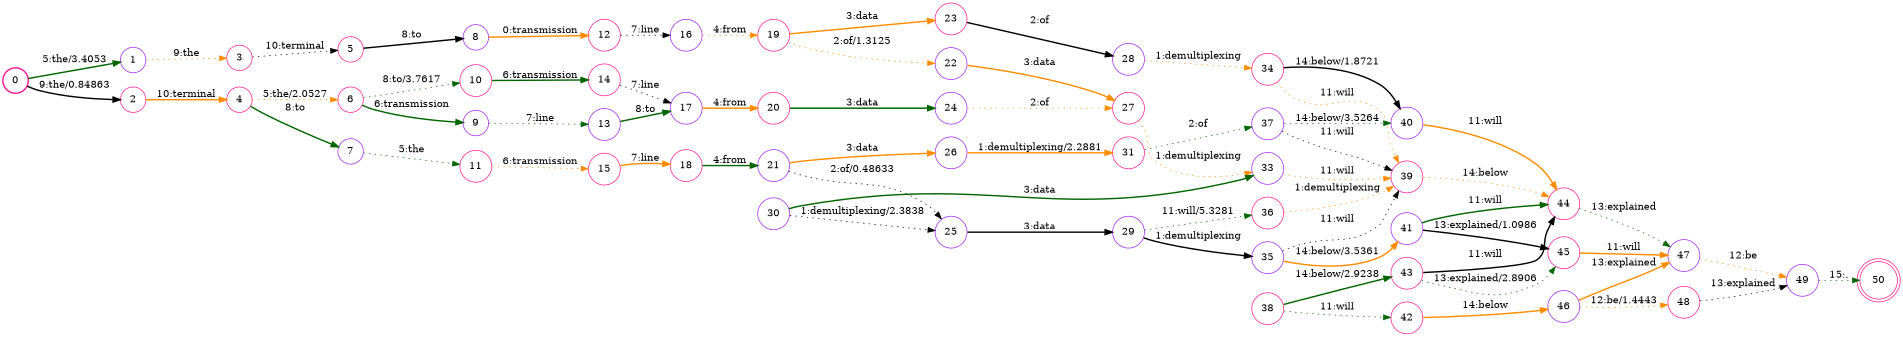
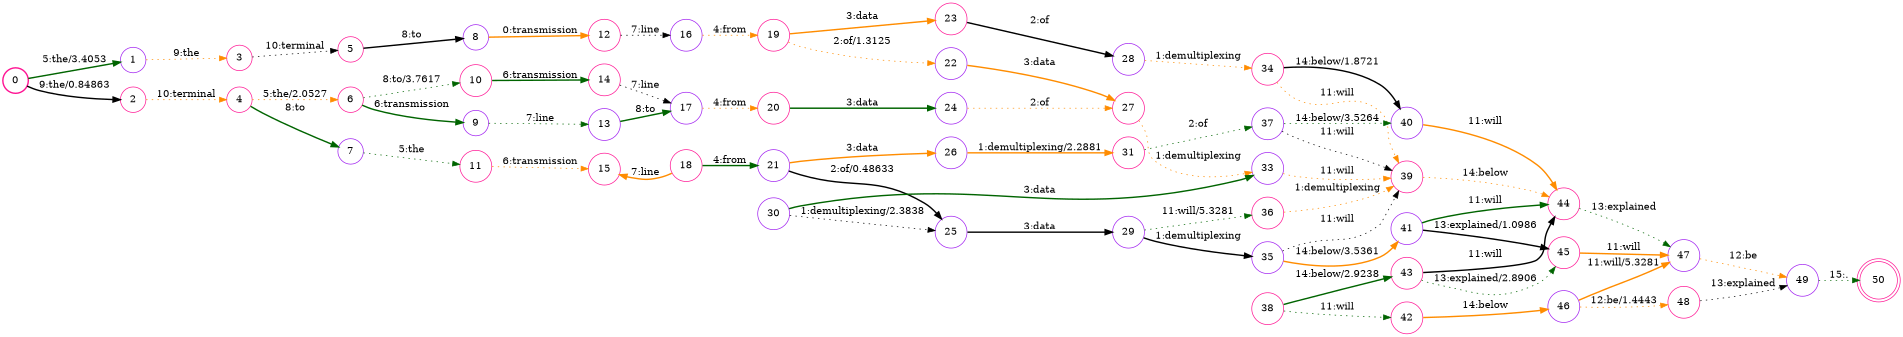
edge "2" -> "4": style bold -> dotted
edge "17" -> "20": style bold -> dotted
edge "15" -> "18": reversed
edge "21" -> "25": style dotted -> bold
edge "46" -> "47": label "13:explained" -> "11:will/5.3281"
